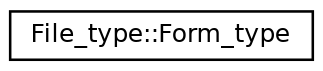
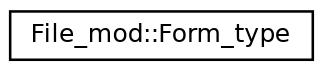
node "File_type::Form_type": label "File_type::Form_type" -> "File_mod::Form_type"
